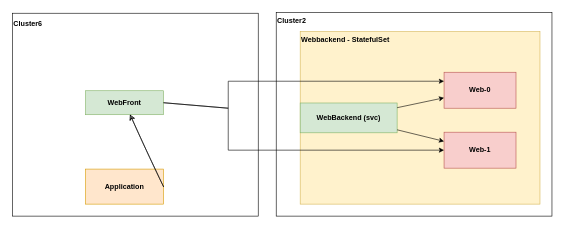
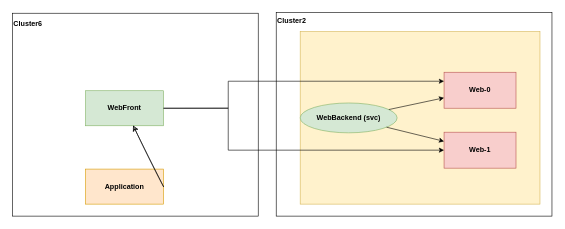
node "Webbackend - StatefulSet": removed
node "WebFront": size 78x24 -> 78x35
node "WebBackend (svc)": shape rectangle -> ellipse
